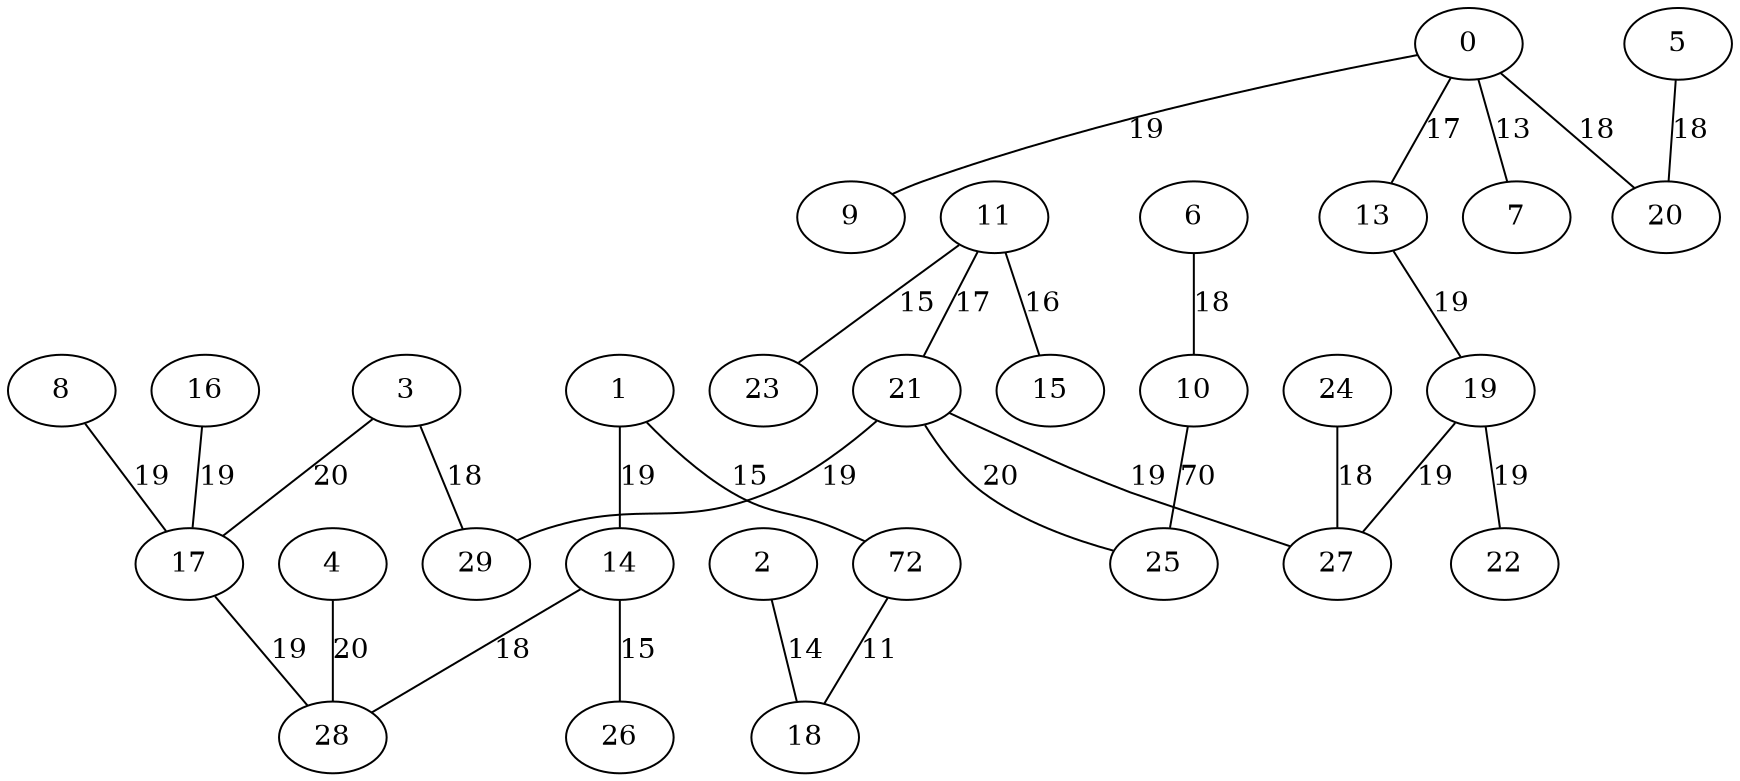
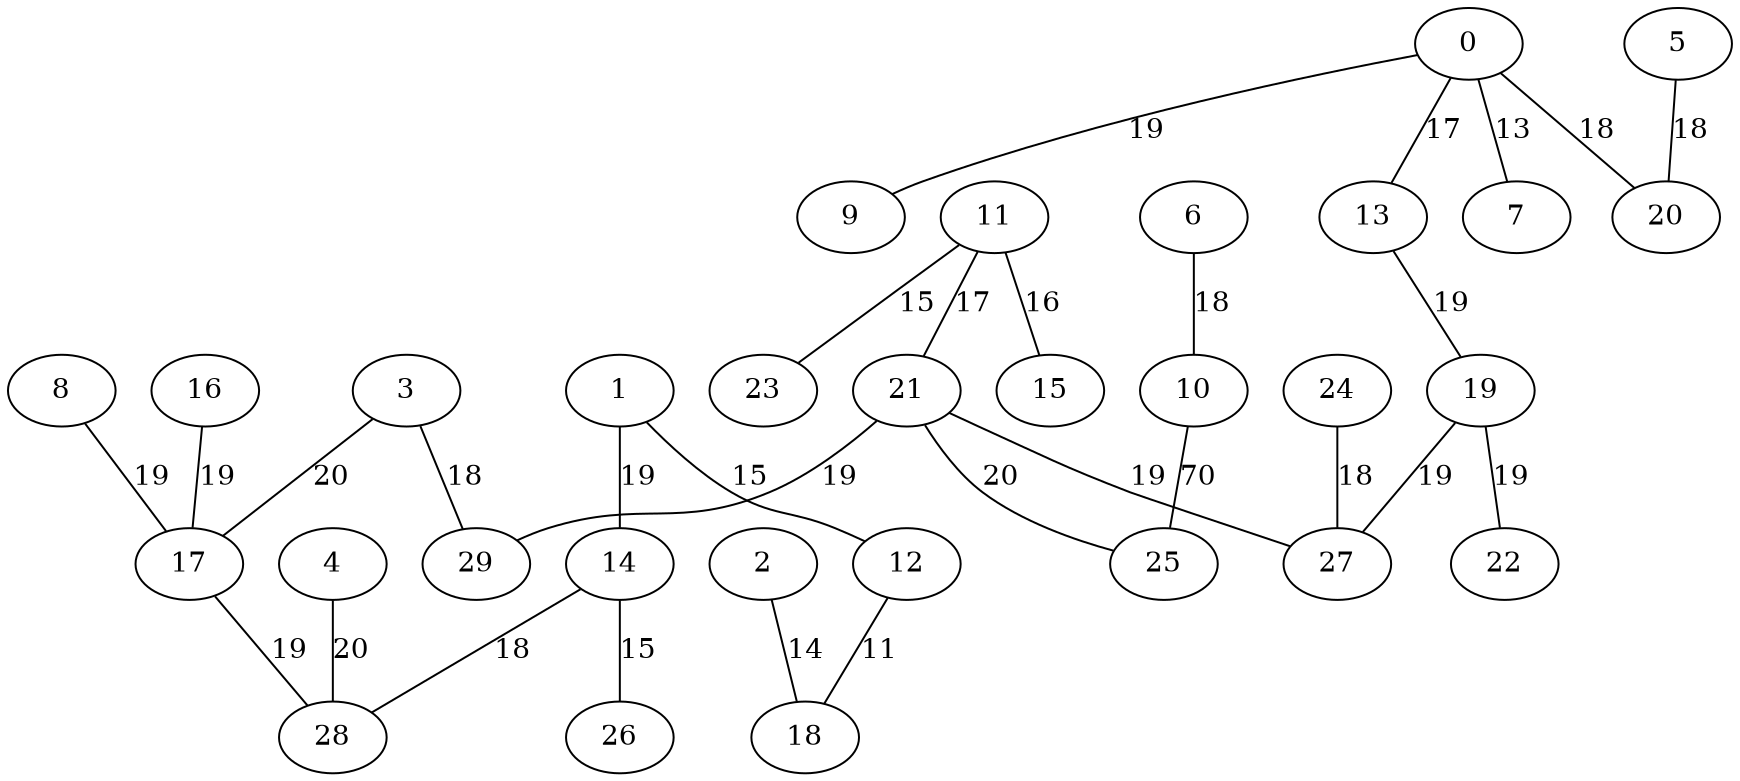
node "72": label "72" -> "12"
